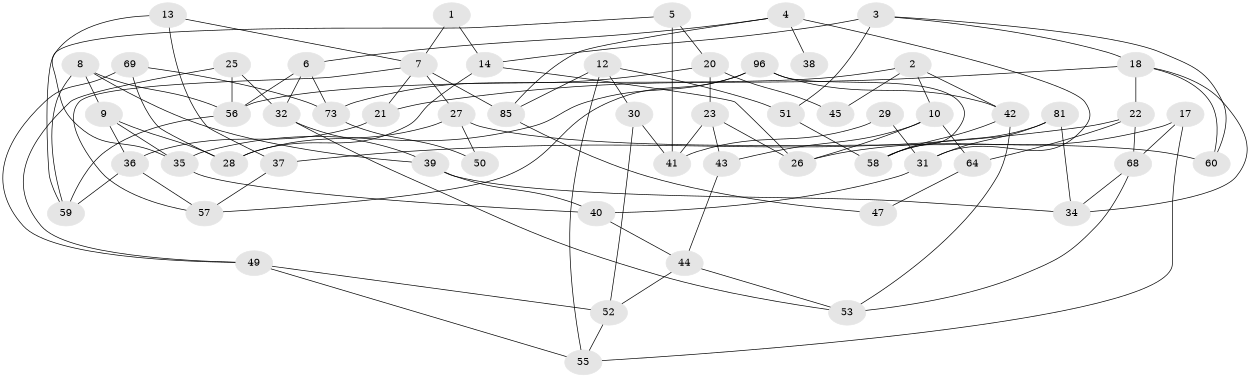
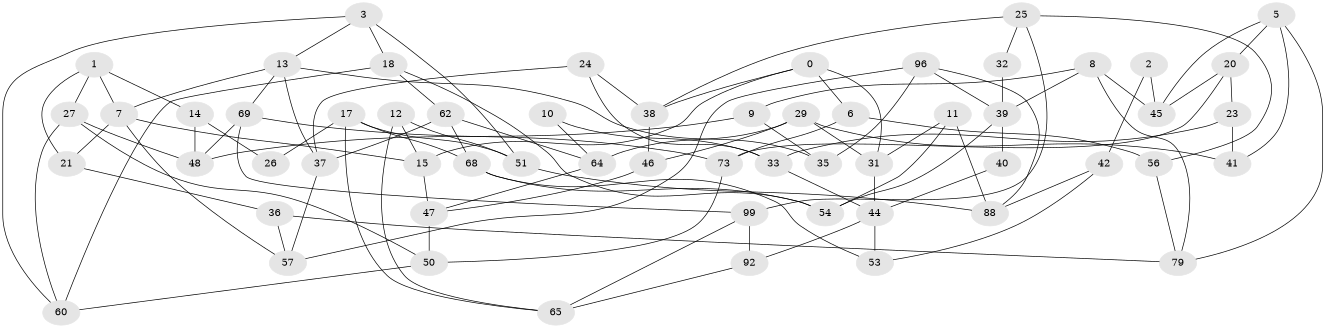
node "4": label "4" -> "0"
edge "3" -- "14": now "3" -- "13"
edge "25" -- "38": added
edge "5" -- "45": added
node "24": added
edge "18" -- "21": now "1" -- "21"
edge "2" -- "56": removed
edge "13" -- "69": added
edge "6" -- "32": removed
edge "7" -- "27": now "1" -- "27"
edge "96" -- "42": now "96" -- "39"
edge "2" -- "10": removed
edge "8" -- "56": now "8" -- "45"
node "85": label "85" -> "15"
node "30": removed
node "81": label "81" -> "11"
node "22": label "22" -> "62"
edge "23" -- "26": removed
edge "9" -- "36": removed
edge "29" -- "64": added
edge "17" -- "51": added
edge "10" -- "26": removed
node "28": label "28" -> "48"
node "46": added
node "43": label "43" -> "33"
node "58": label "58" -> "88"
edge "35" -- "40": removed
edge "31" -- "40": now "31" -- "44"
node "59": label "59" -> "79"
node "34": label "34" -> "54"
edge "47" -- "50": added
edge "32" -- "53": removed
node "49": label "49" -> "99"
edge "50" -- "60": added
node "52": label "52" -> "92"
node "55": label "55" -> "65"
